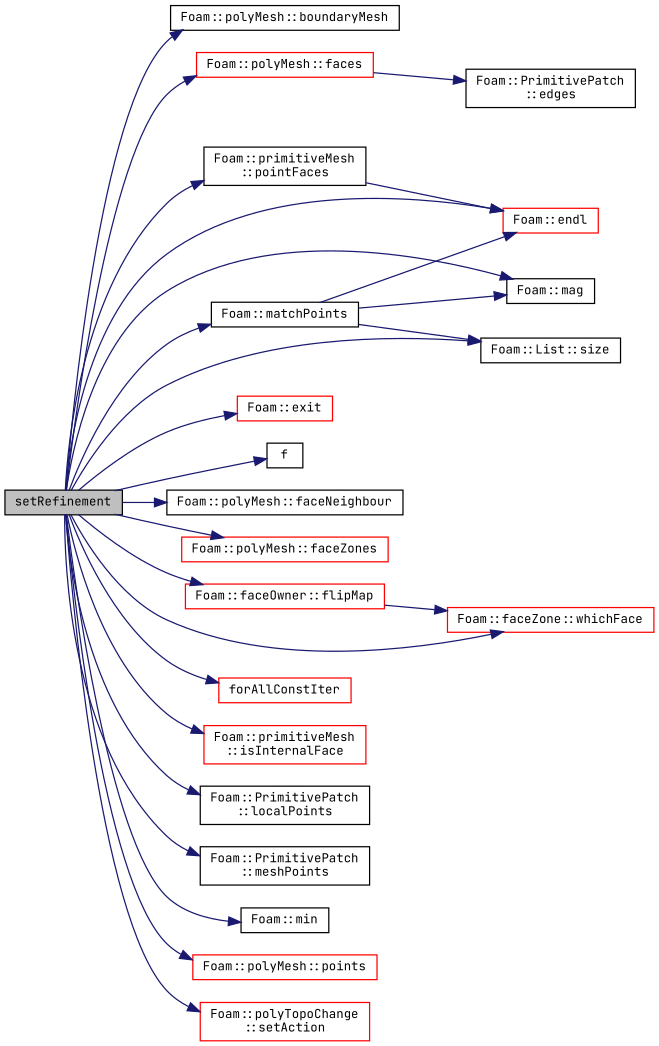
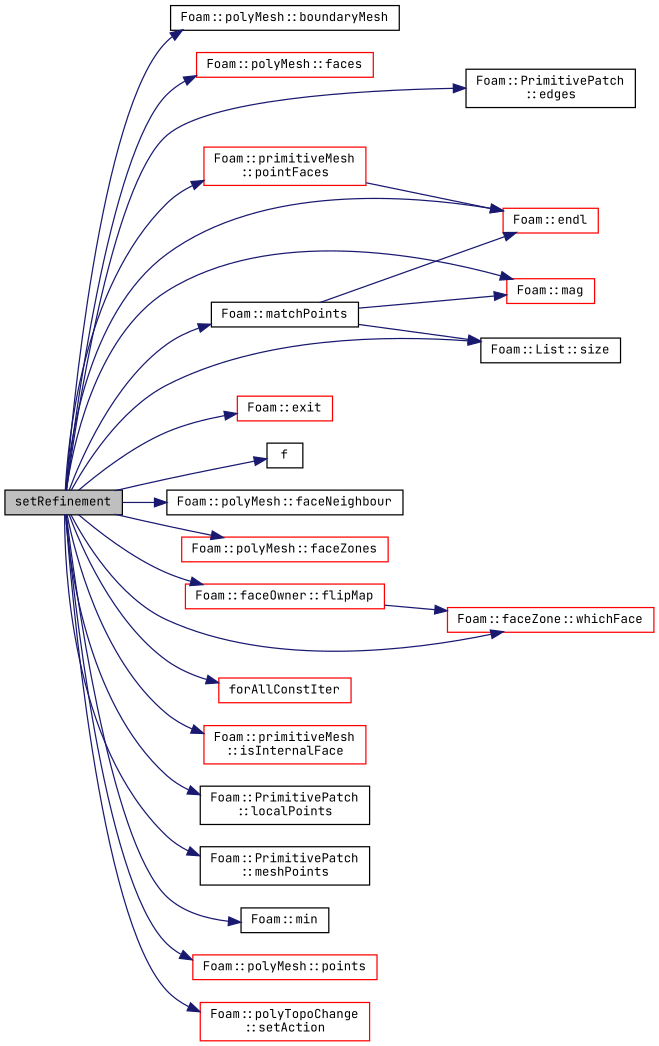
edge "Foam::polyMesh::faces" -> "Foam::PrimitivePatch ::edges": now "setRefinement" -> "Foam::PrimitivePatch ::edges"
node "Foam::primitiveMesh ::pointFaces": color black -> red
node "Foam::mag": color black -> red
